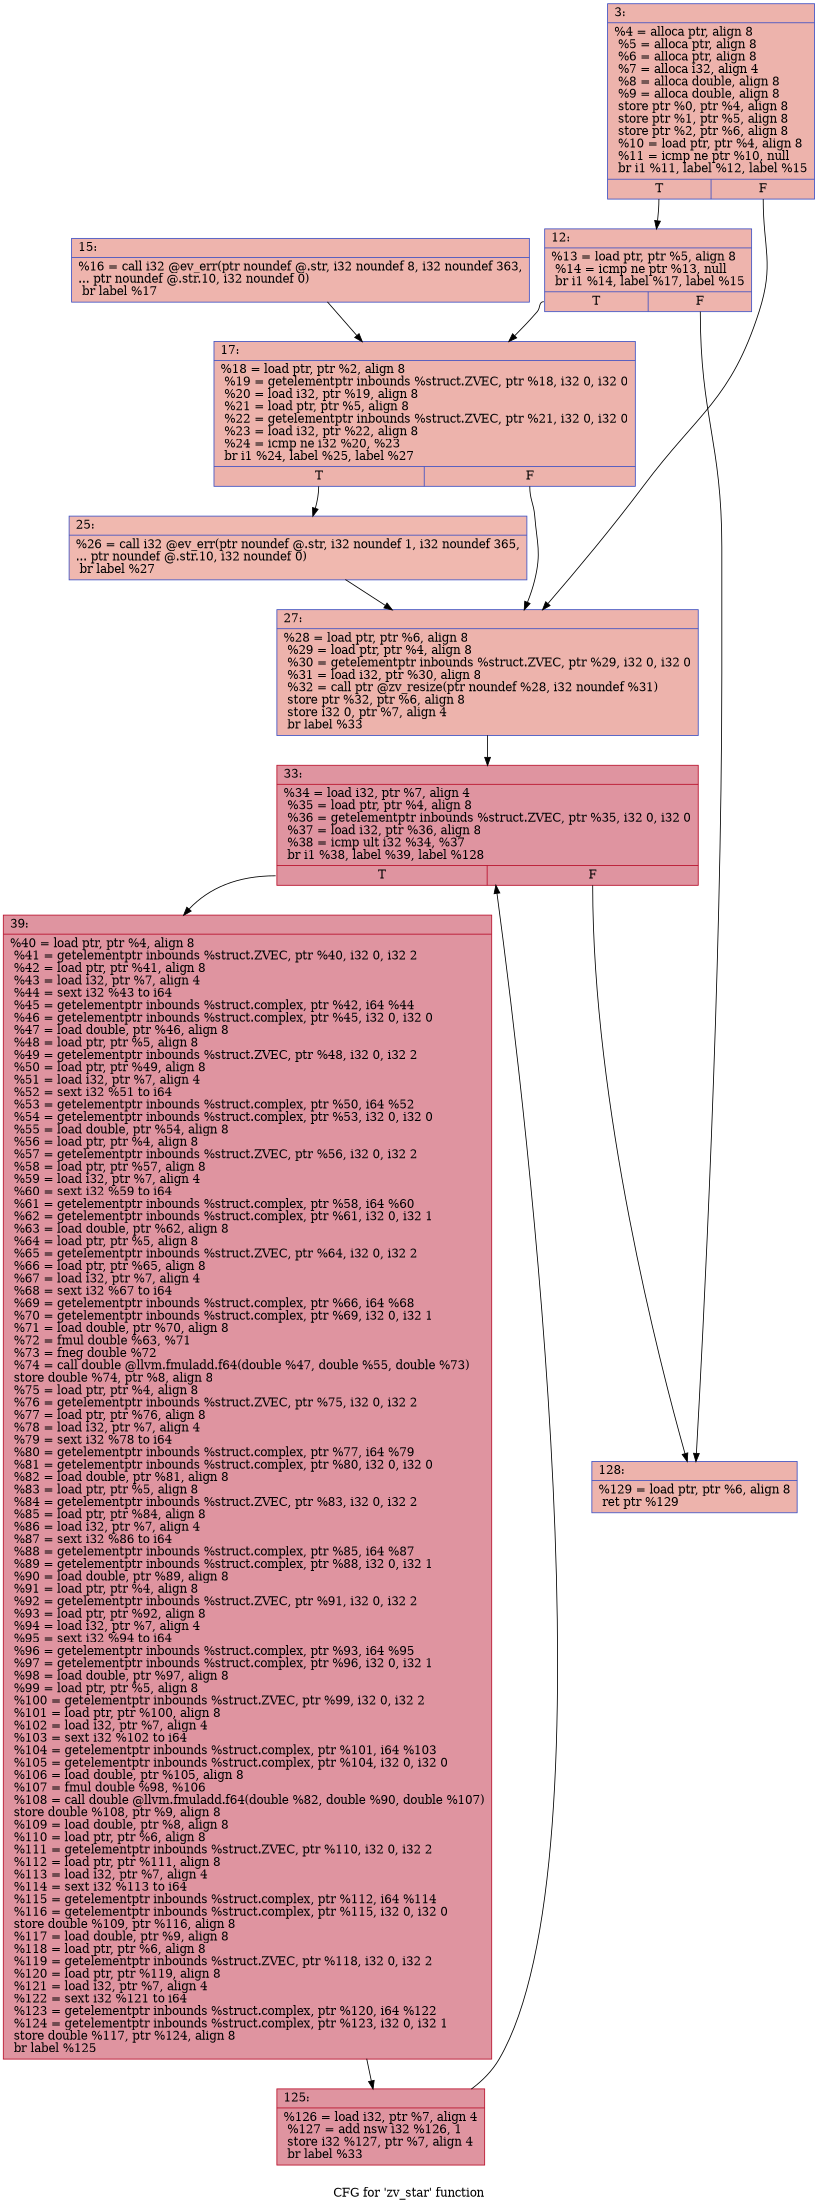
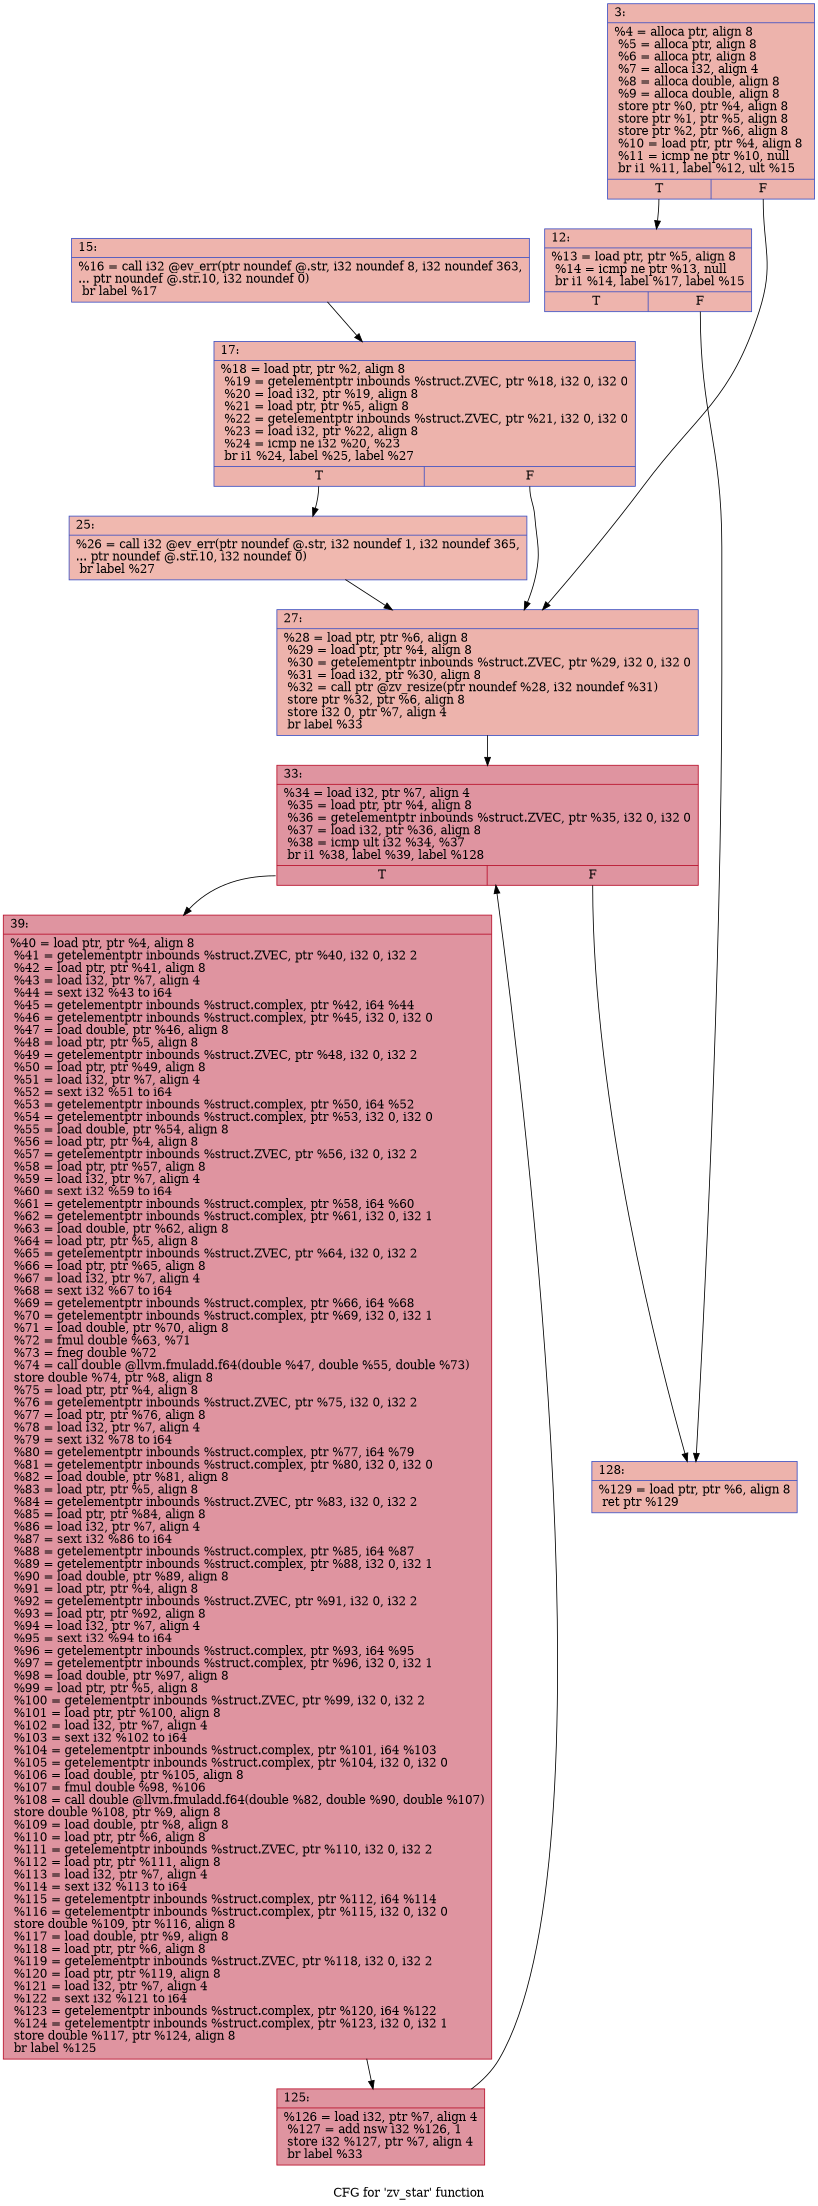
node "3:": text "br i1 %11, label %12, label %15" -> "br i1 %11, label %12, ult %15"
edge "12:" -> "17:": removed
